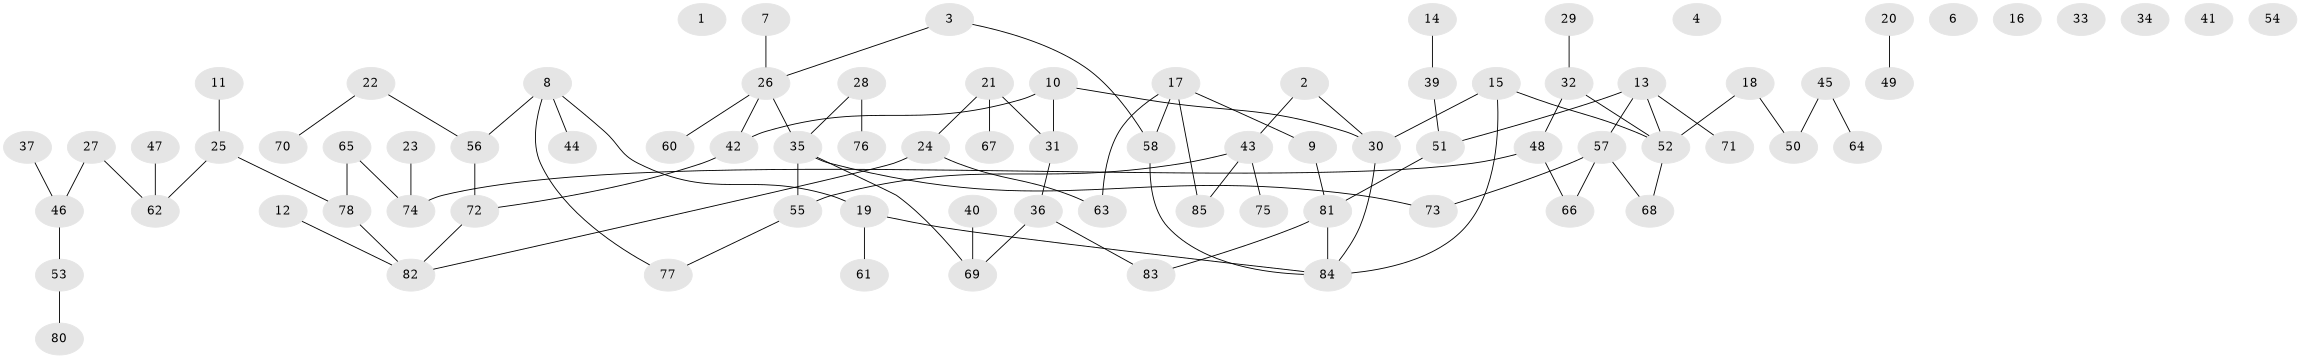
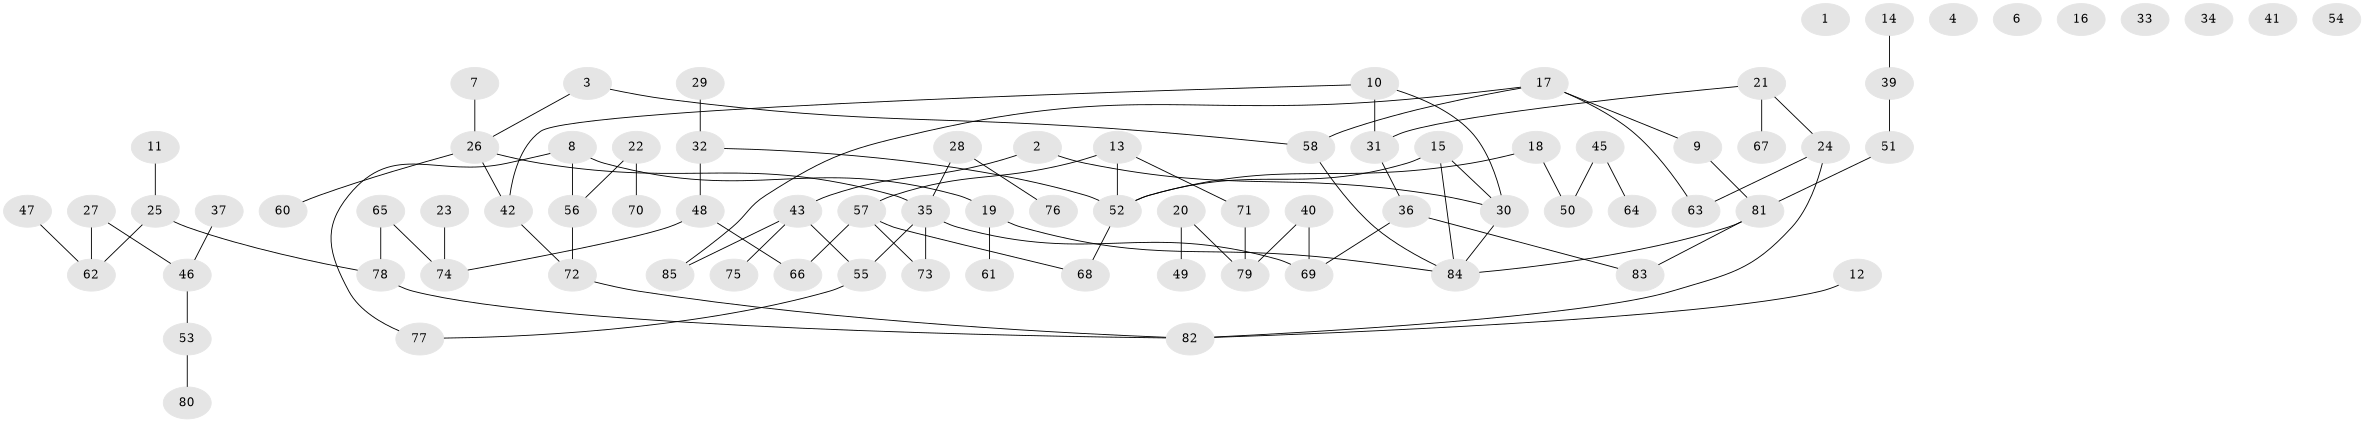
edge "13" -- "51": removed
node "44": removed
node "79": added
